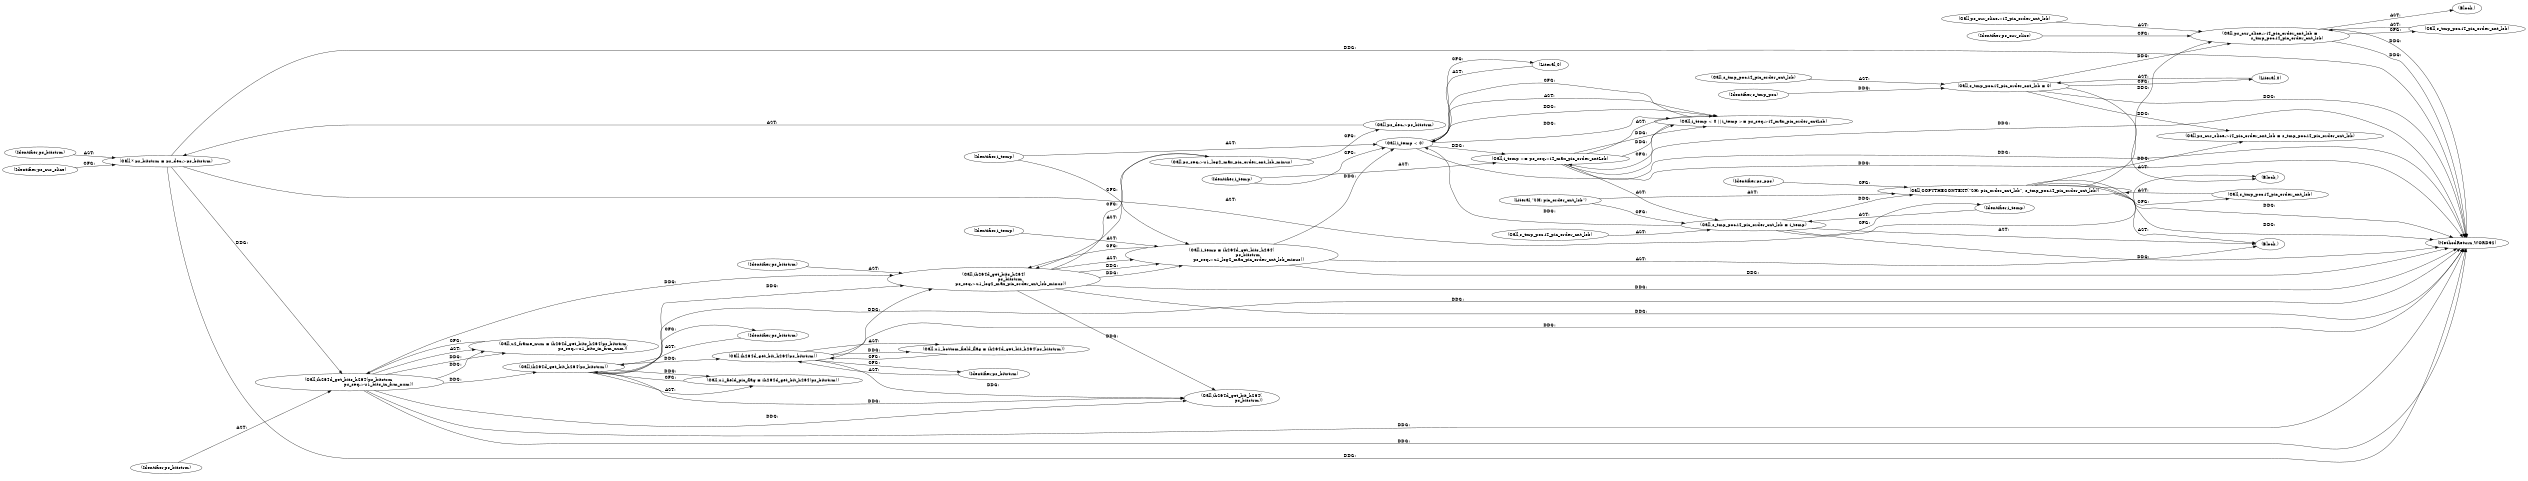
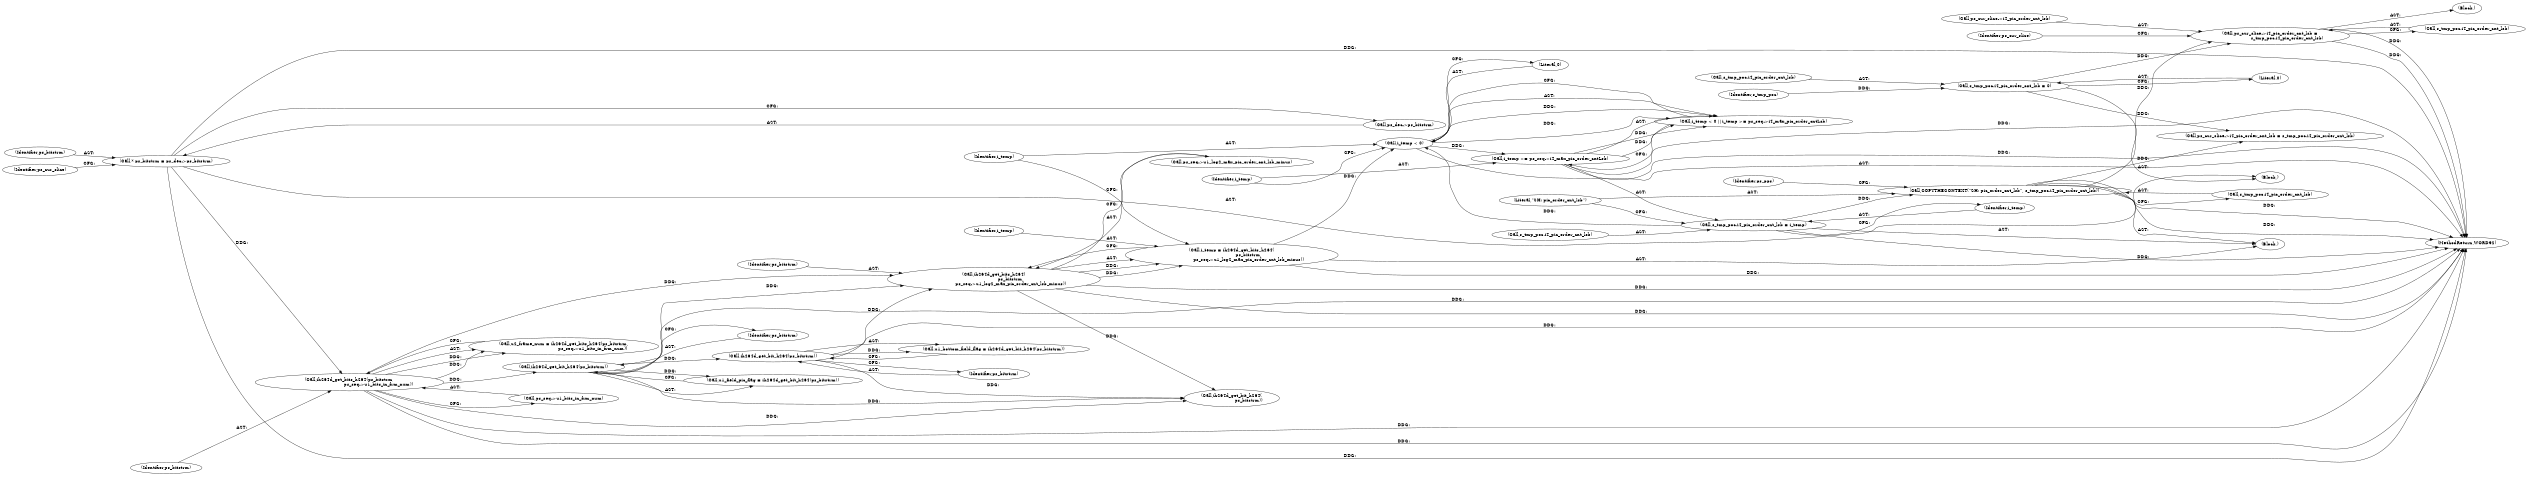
edge "(Call,s_tmp_poc.i4_pic_order_cnt_lsb = 0)" -> "(MethodReturn,WORD92)": removed, label "DDG:"
edge "(Call,ps_seq->u1_log2_max_pic_order_cnt_lsb_minus)" -> "(Call,ps_dec->ps_bitstrm)": now "(Call,* ps_bitstrm = ps_dec->ps_bitstrm)" -> "(Call,ps_dec->ps_bitstrm)"
edge "(Call,i_temp < 0)" -> "(MethodReturn,WORD92)": label "DDG: " -> "AST: "
node "(Call,ps_seq->u1_bits_in_frm_num)": added
